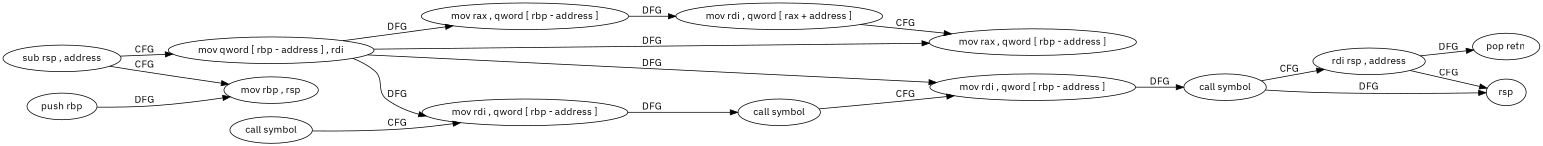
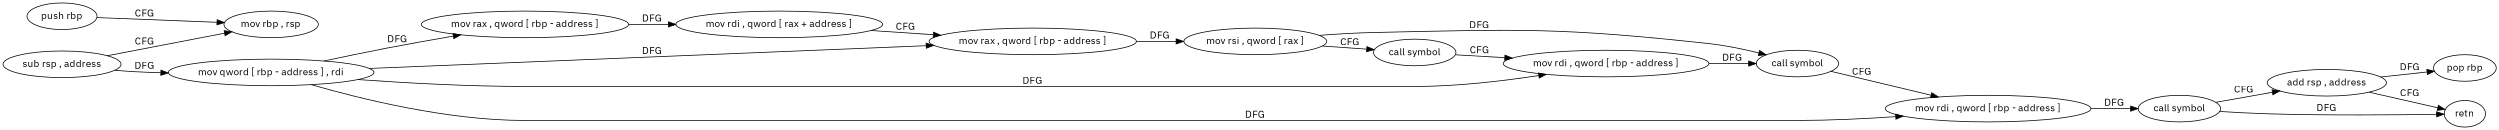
node "mov rsi , qword [ rax ]": added
node "pop retn": label "pop retn" -> "pop rbp"
edge "sub rsp , address" -> "mov qword [ rbp - address ] , rdi": label "CFG" -> "DFG"
node "rdi rsp , address": label "rdi rsp , address" -> "add rsp , address"
node "rsp": label "rsp" -> "retn"
edge "push rbp" -> "mov rbp , rsp": label "DFG" -> "CFG"
